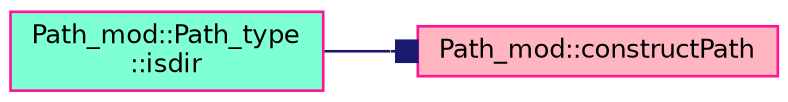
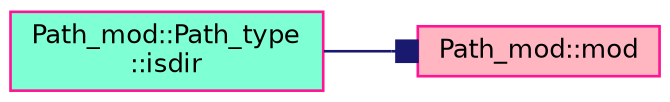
node "Path_mod::constructPath": label "Path_mod::constructPath" -> "Path_mod::mod"
